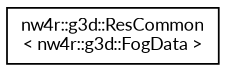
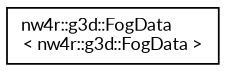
node "nw4r::g3d::ResCommon < nw4r::g3d::FogData >": label "nw4r::g3d::ResCommon < nw4r::g3d::FogData >" -> "nw4r::g3d::FogData < nw4r::g3d::FogData >"
